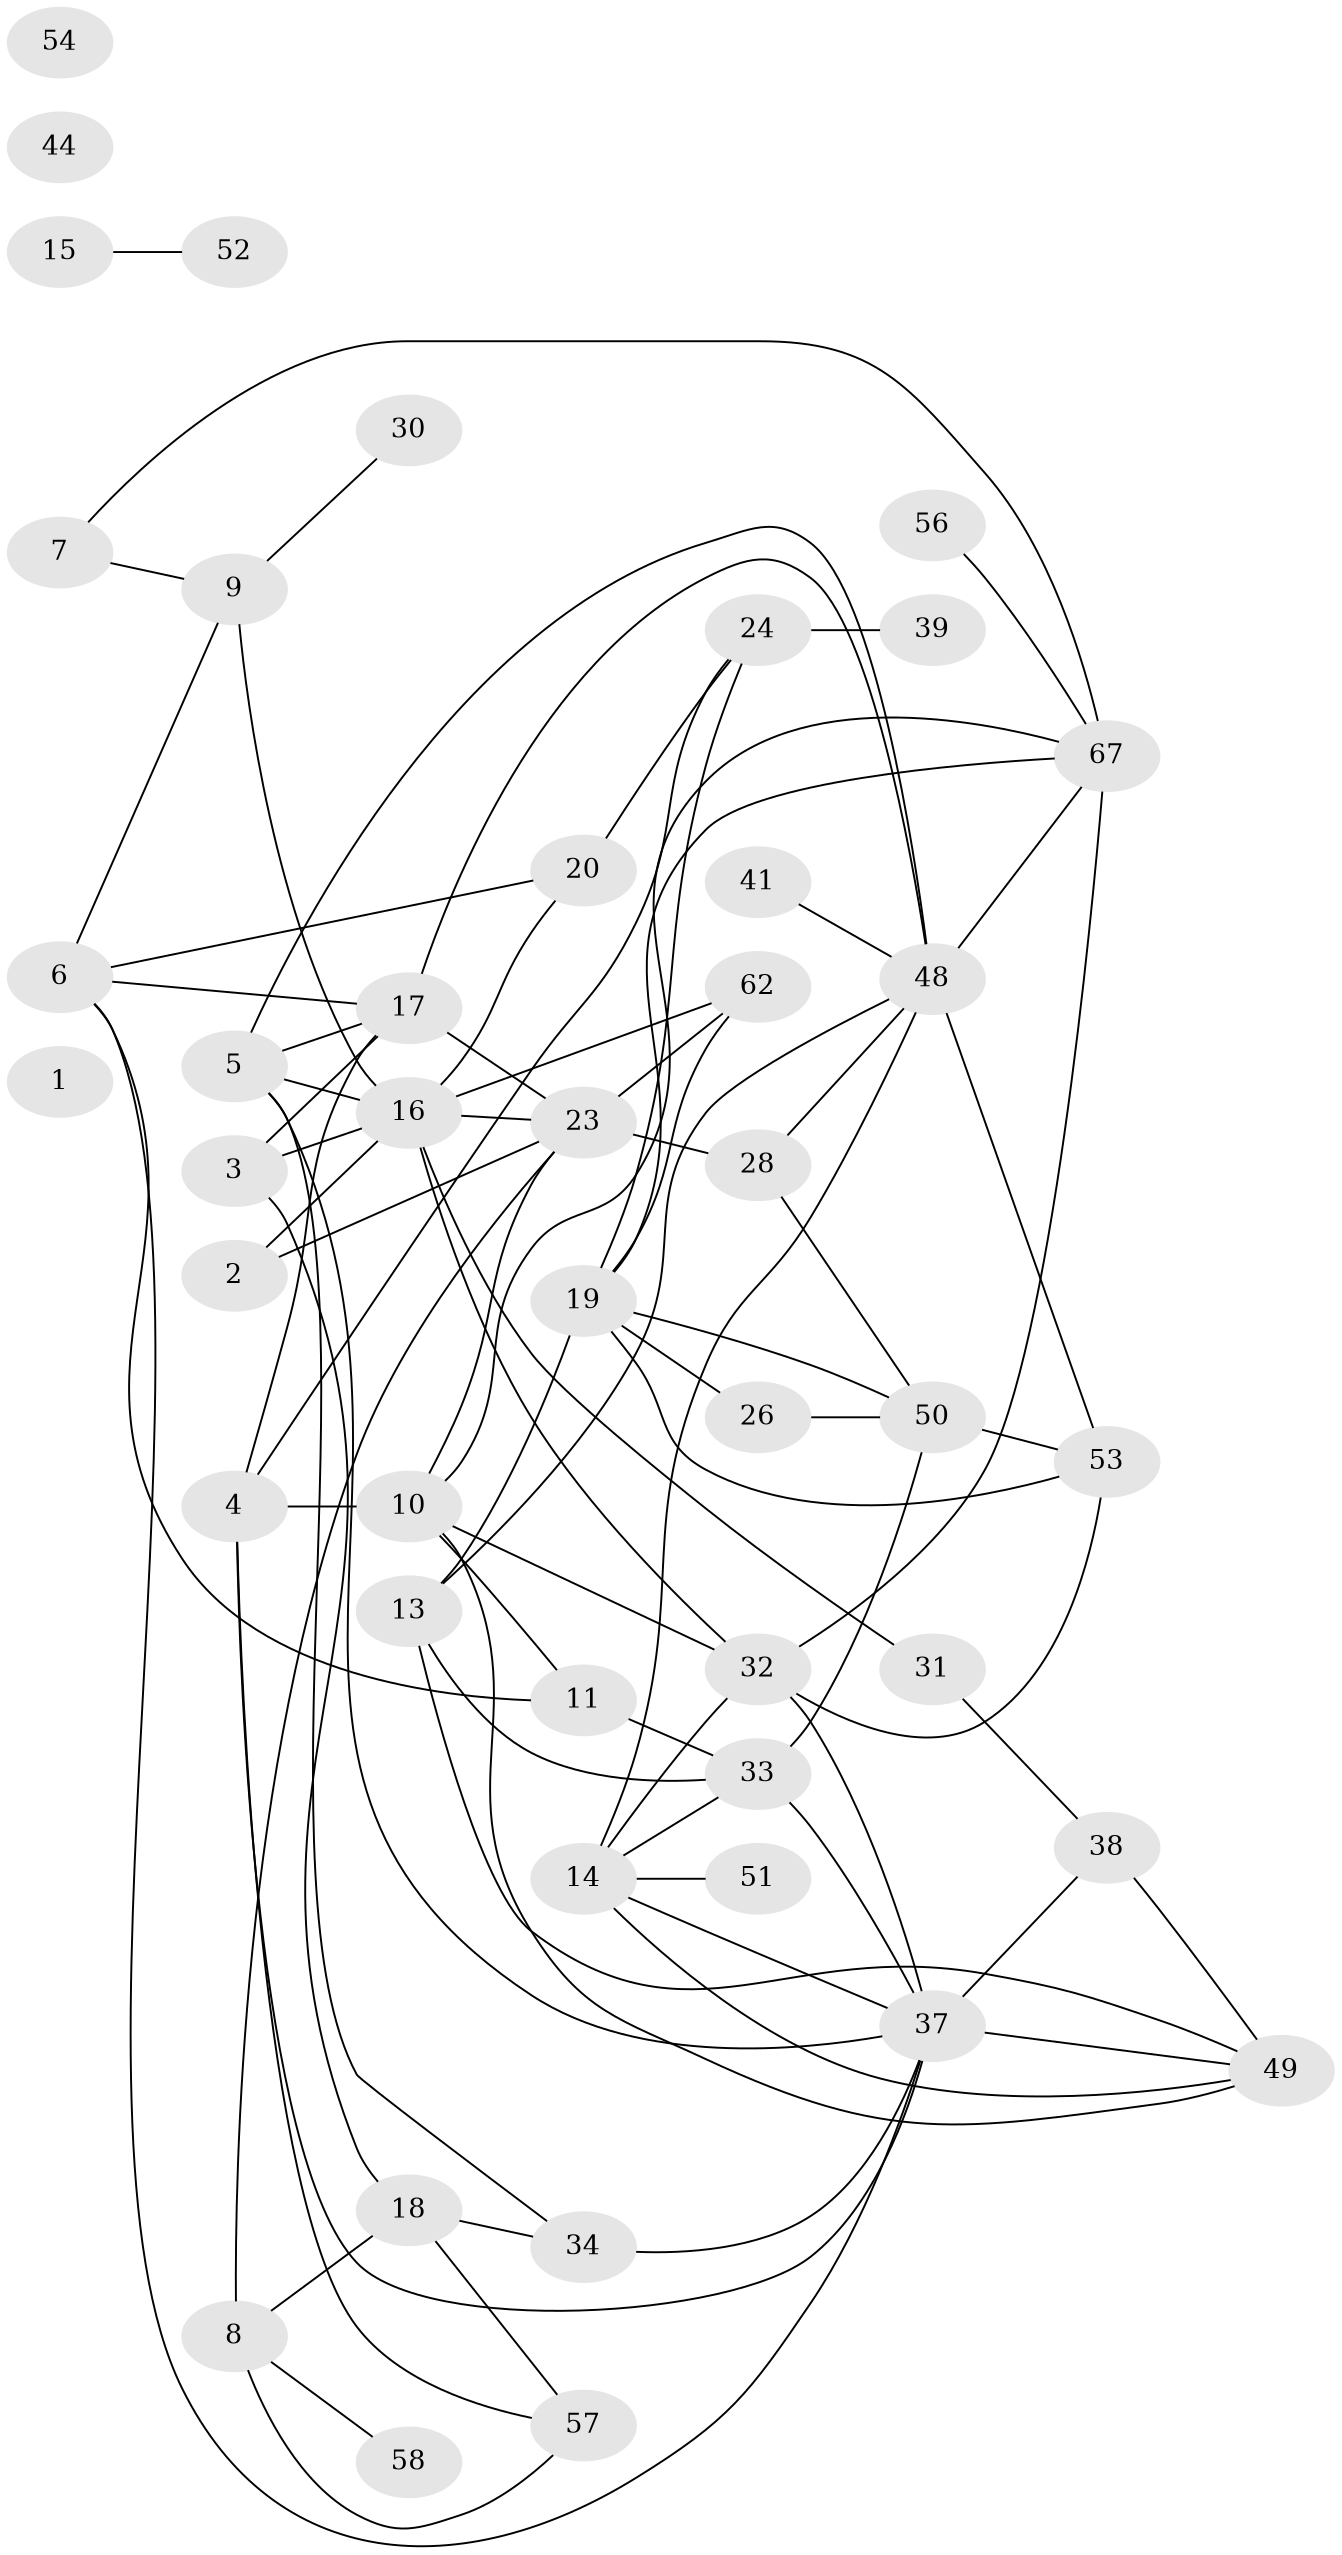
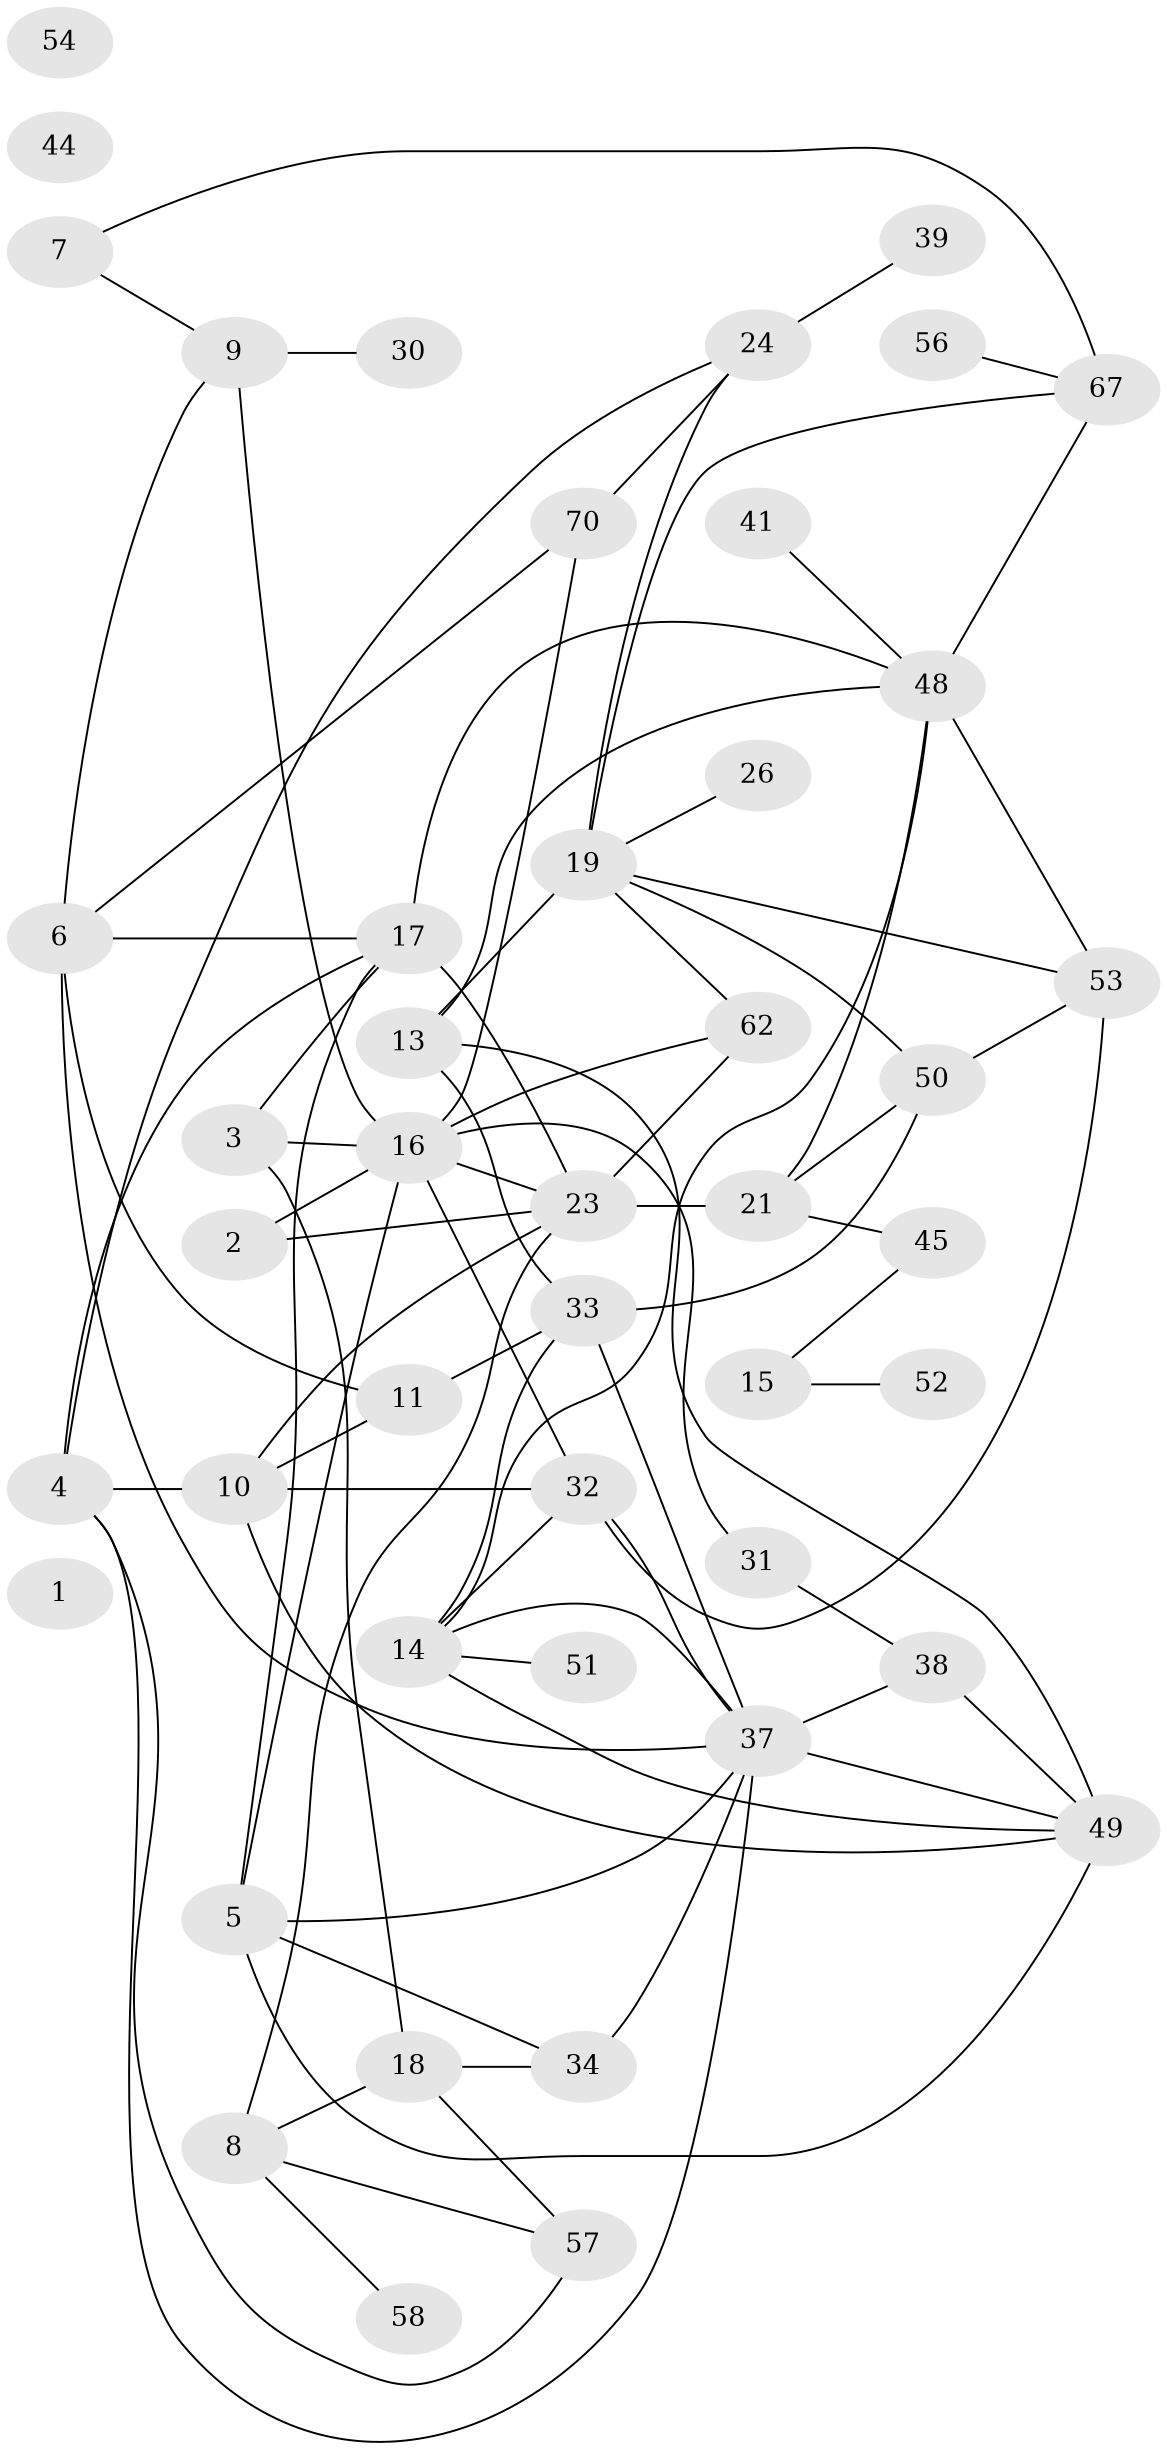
edge "48" -- "5": now "49" -- "5"
node "20": label "20" -> "70"
node "28": label "28" -> "21"
edge "67" -- "10": removed
edge "67" -- "32": removed
node "45": added
edge "26" -- "50": removed
